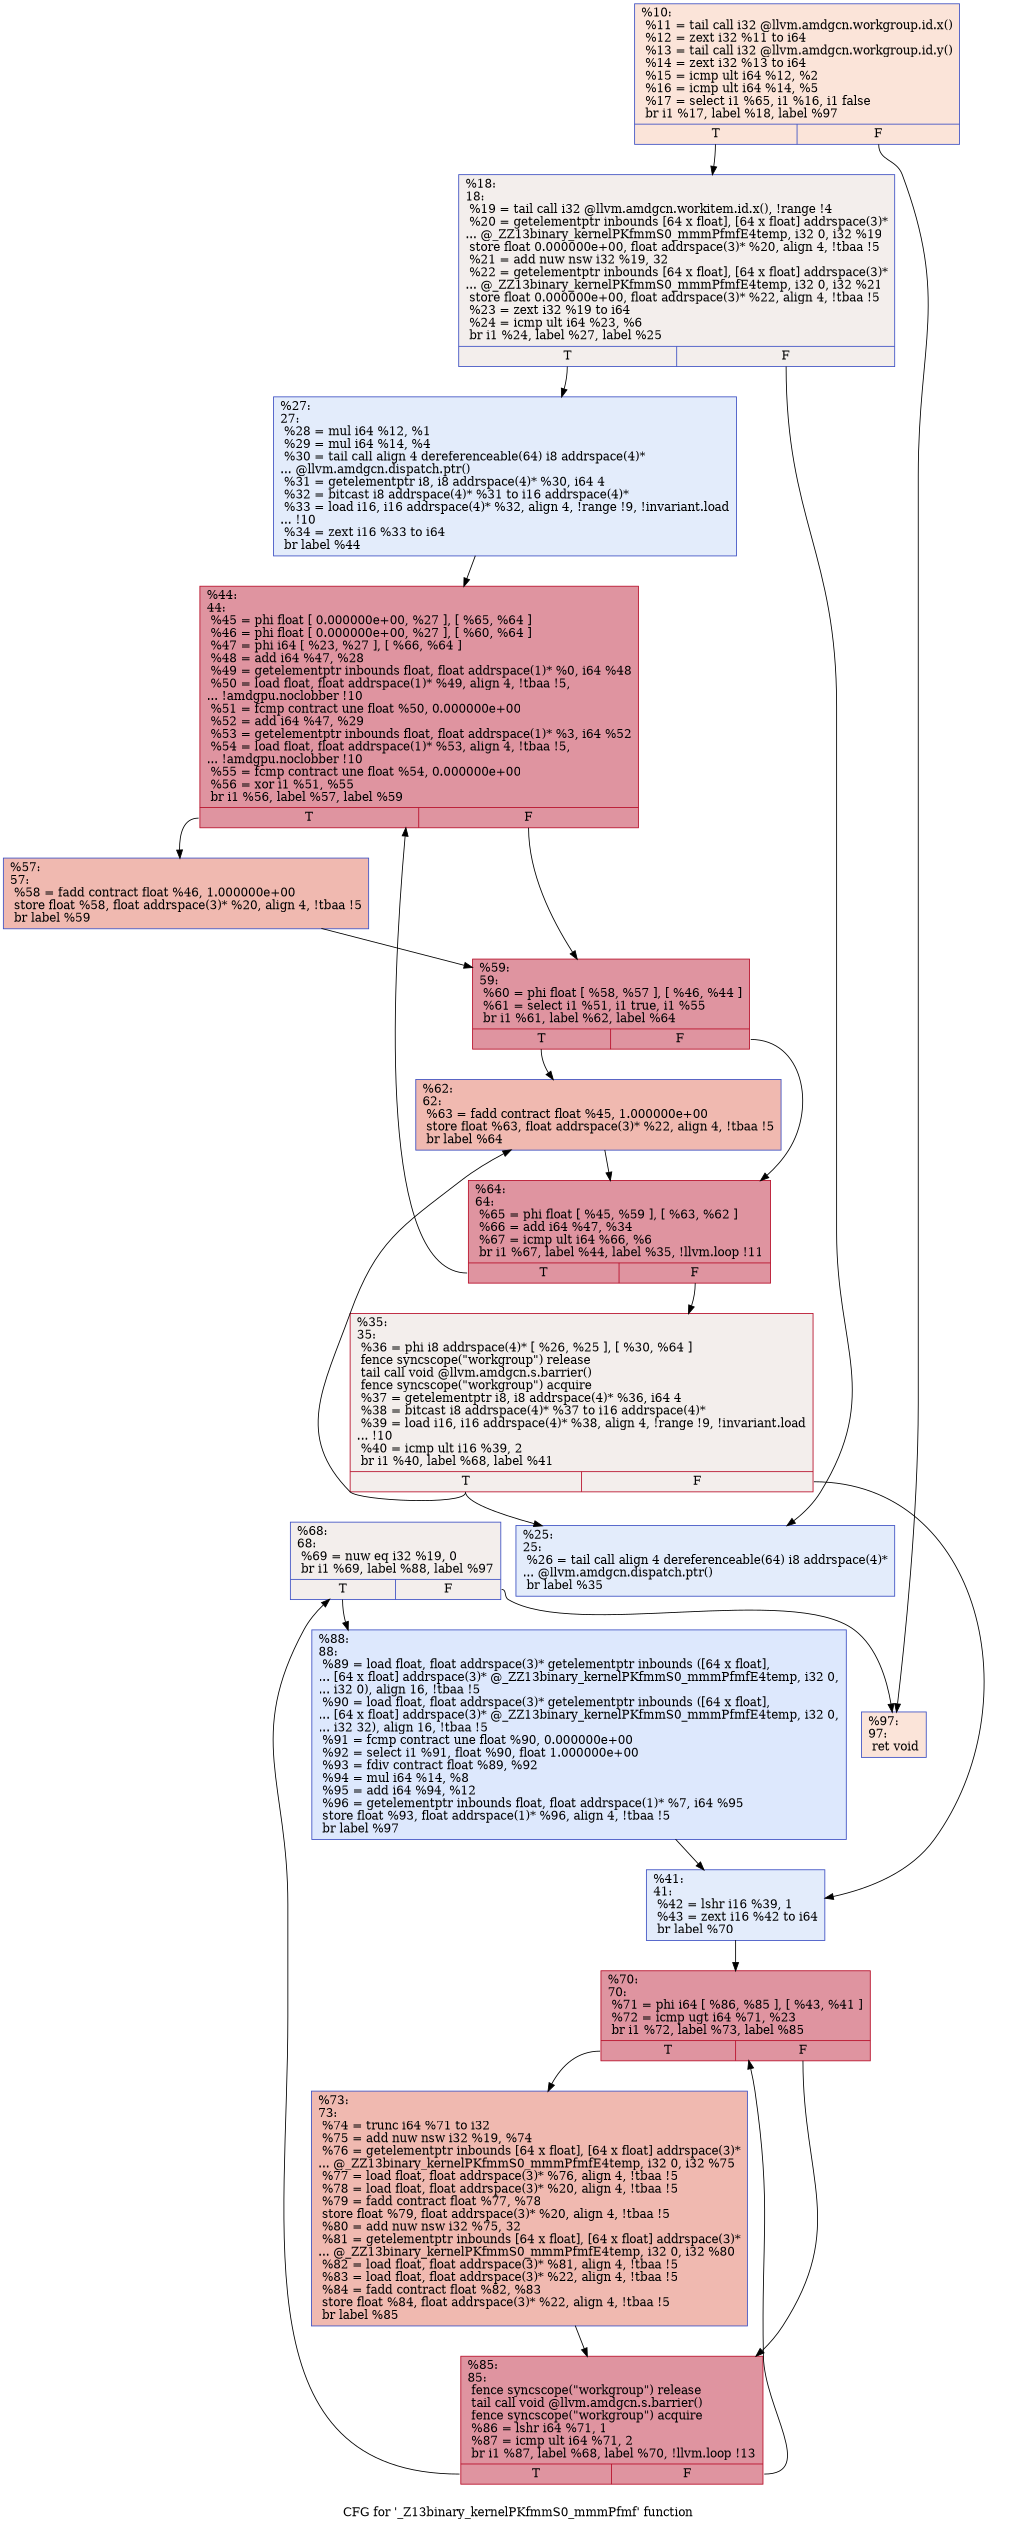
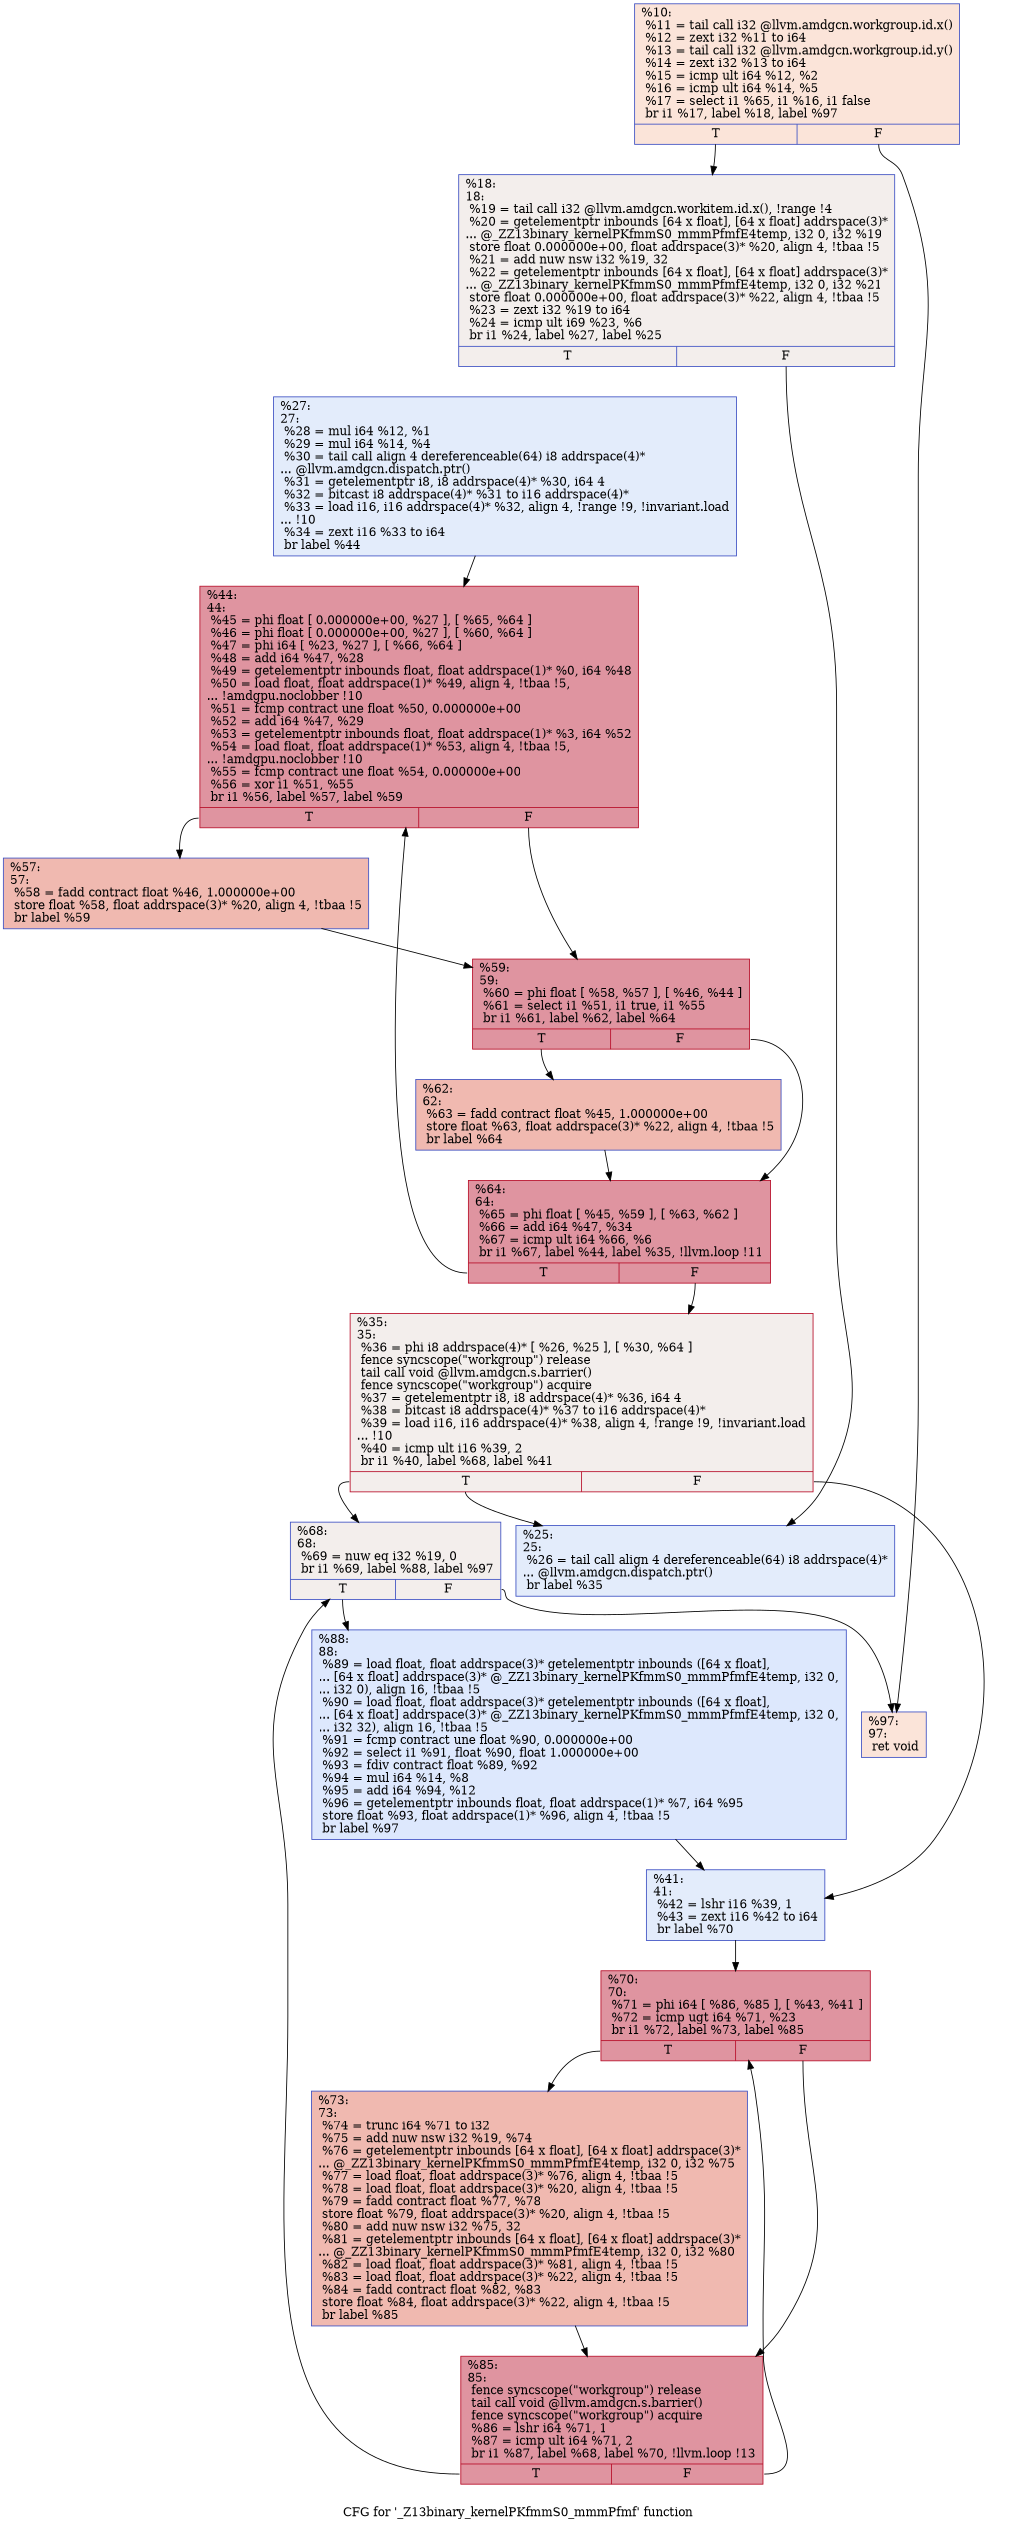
node "%18:": text "%24 = icmp ult i64 %23, %6" -> "%24 = icmp ult i69 %23, %6"
edge "%18:" -> "%27:": removed
edge "%35:" -> "%62:": now "%35:" -> "%68:"
